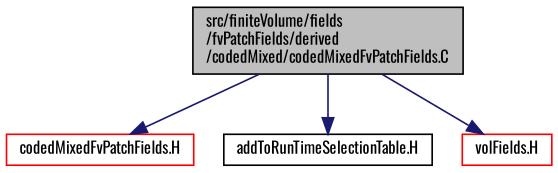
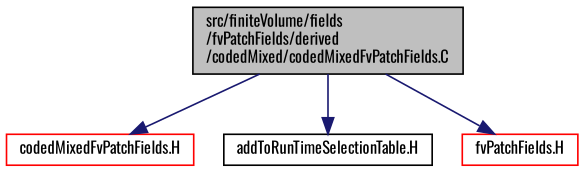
node "volFields.H": label "volFields.H" -> "fvPatchFields.H"
